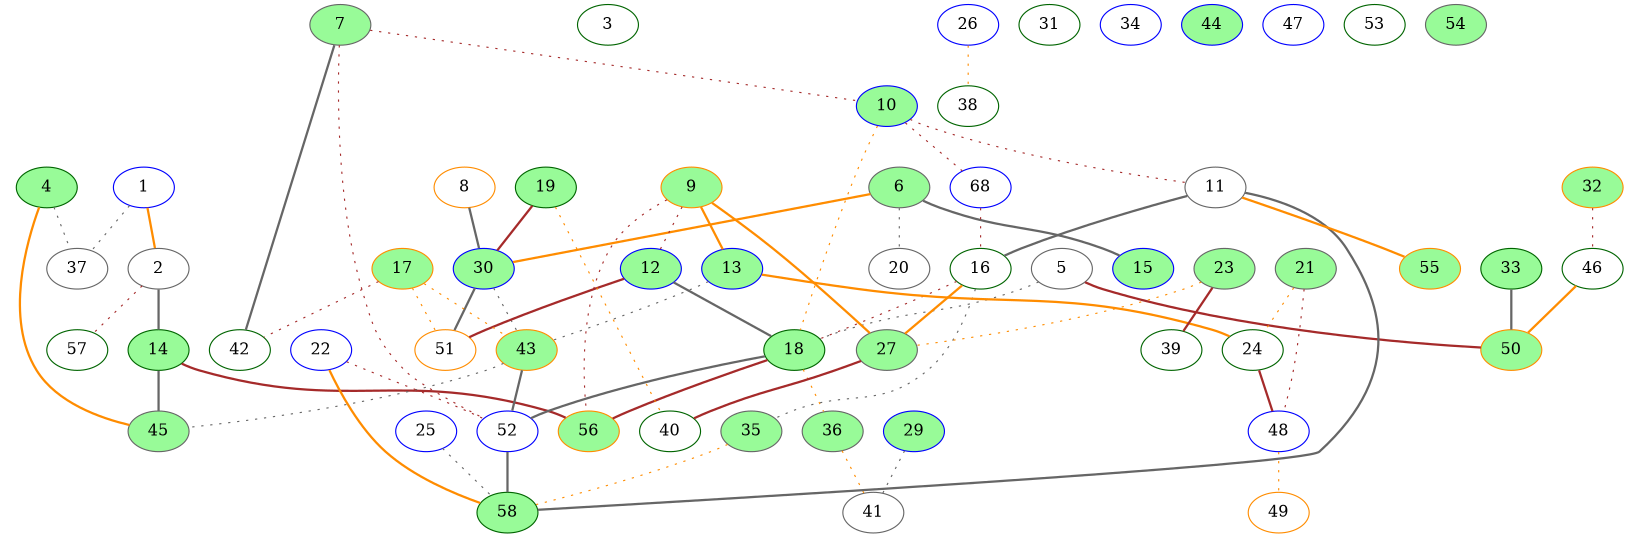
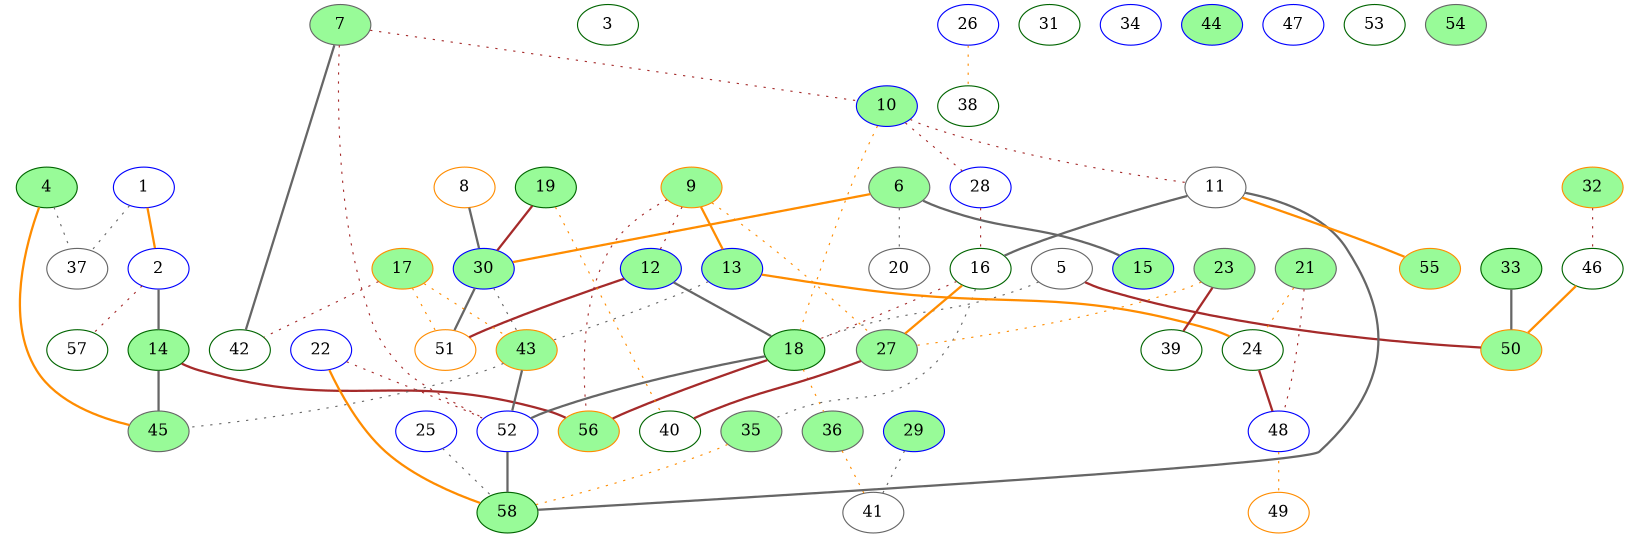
node "68": label "68" -> "28"
edge "9" -- "27": style bold -> dotted
node "2": color gray40 -> blue
